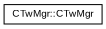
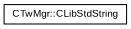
node "CTwMgr::CTwMgr": label "CTwMgr::CTwMgr" -> "CTwMgr::CLibStdString"
